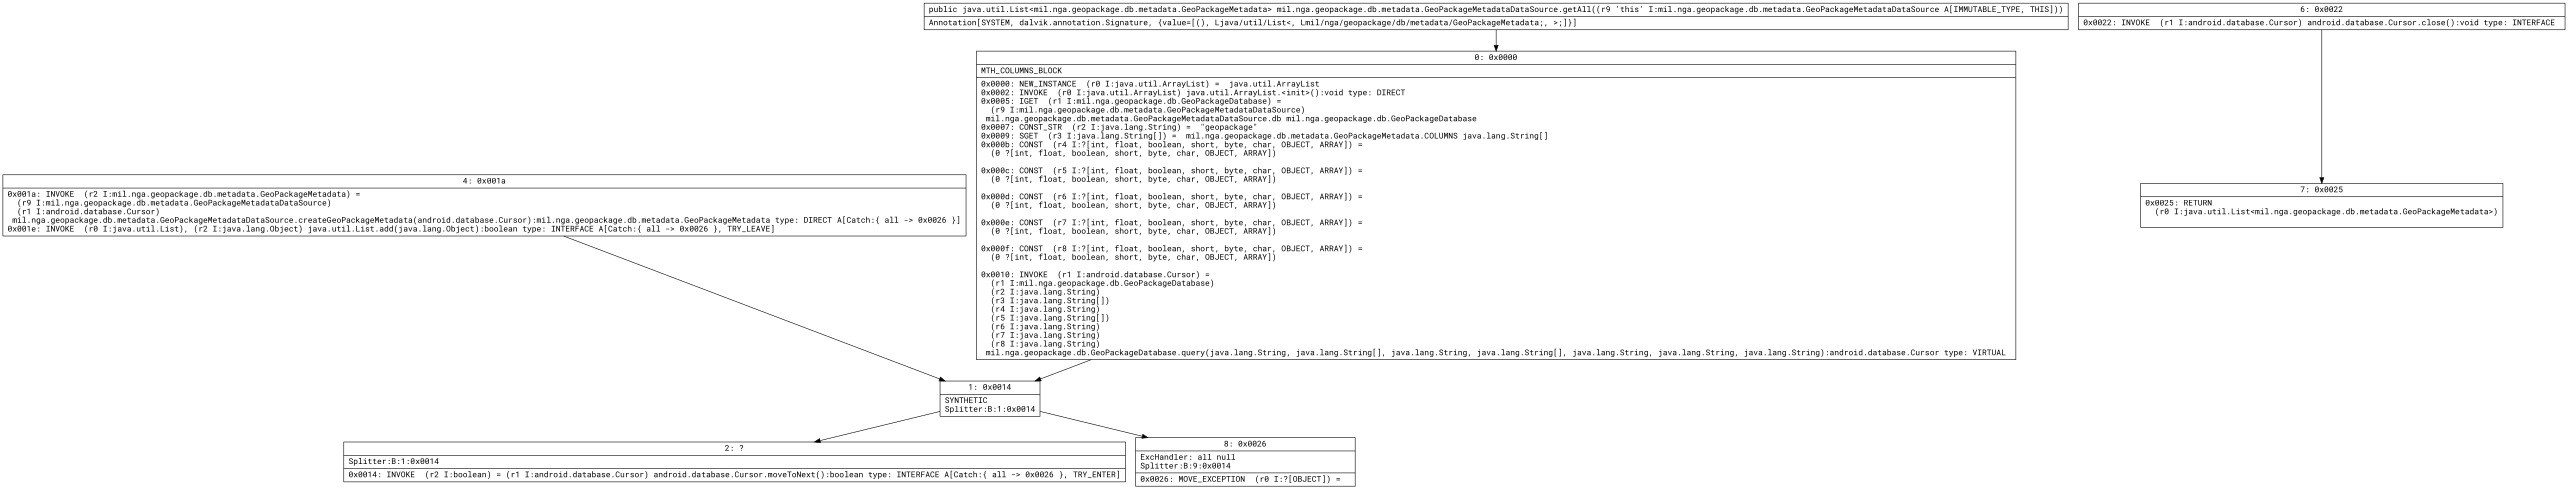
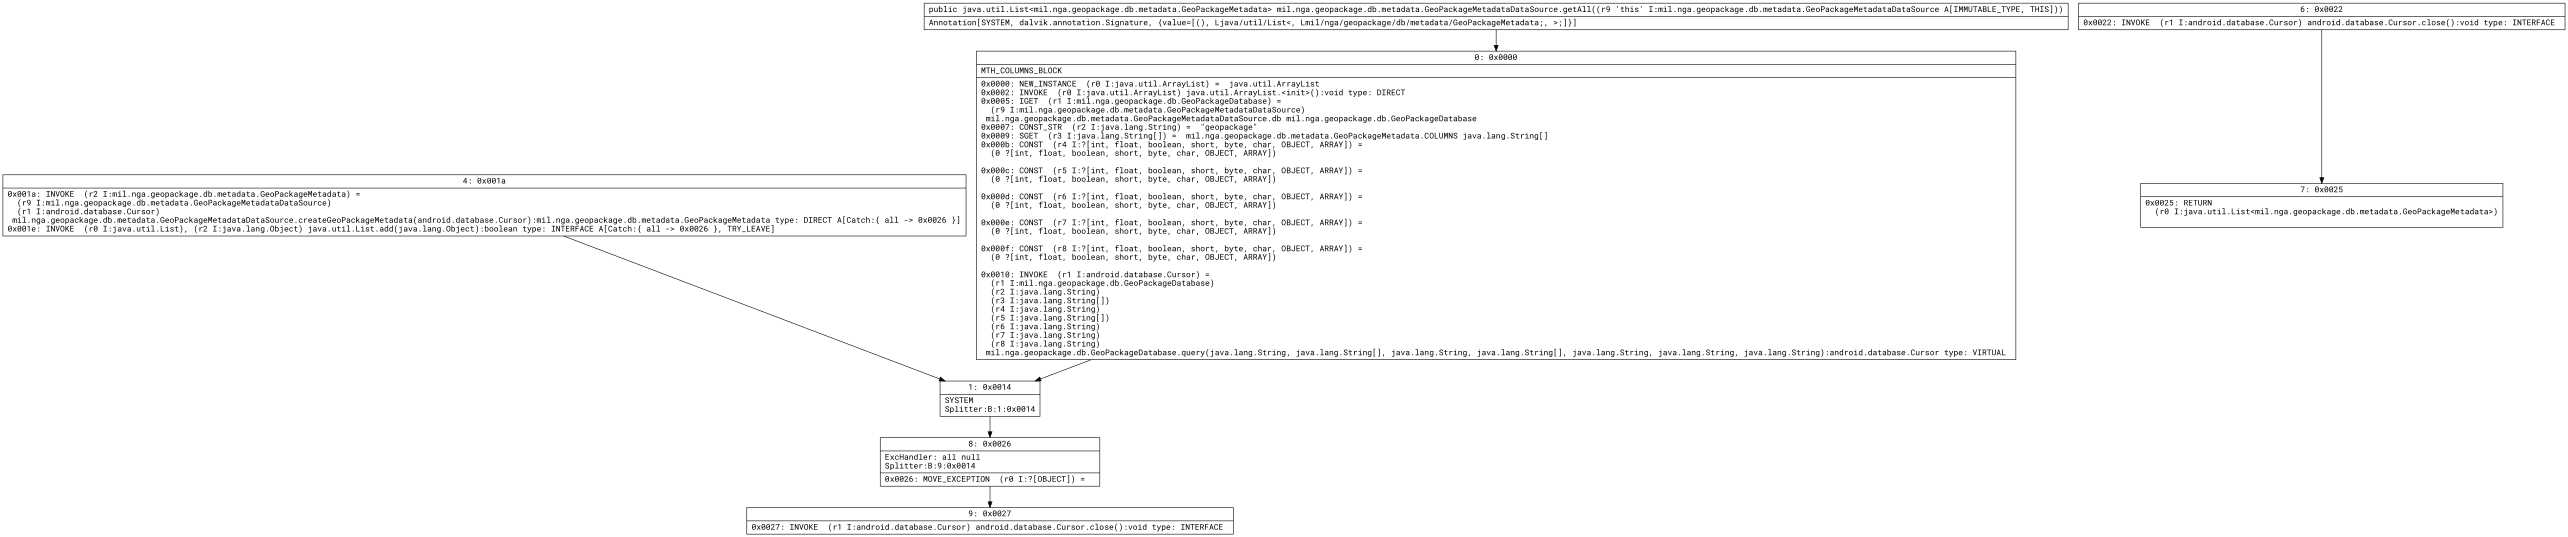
node "1: 0x0014": text "SYNTHETIC" -> "SYSTEM"
node "2: ?": removed
node "9: 0x0027": added
